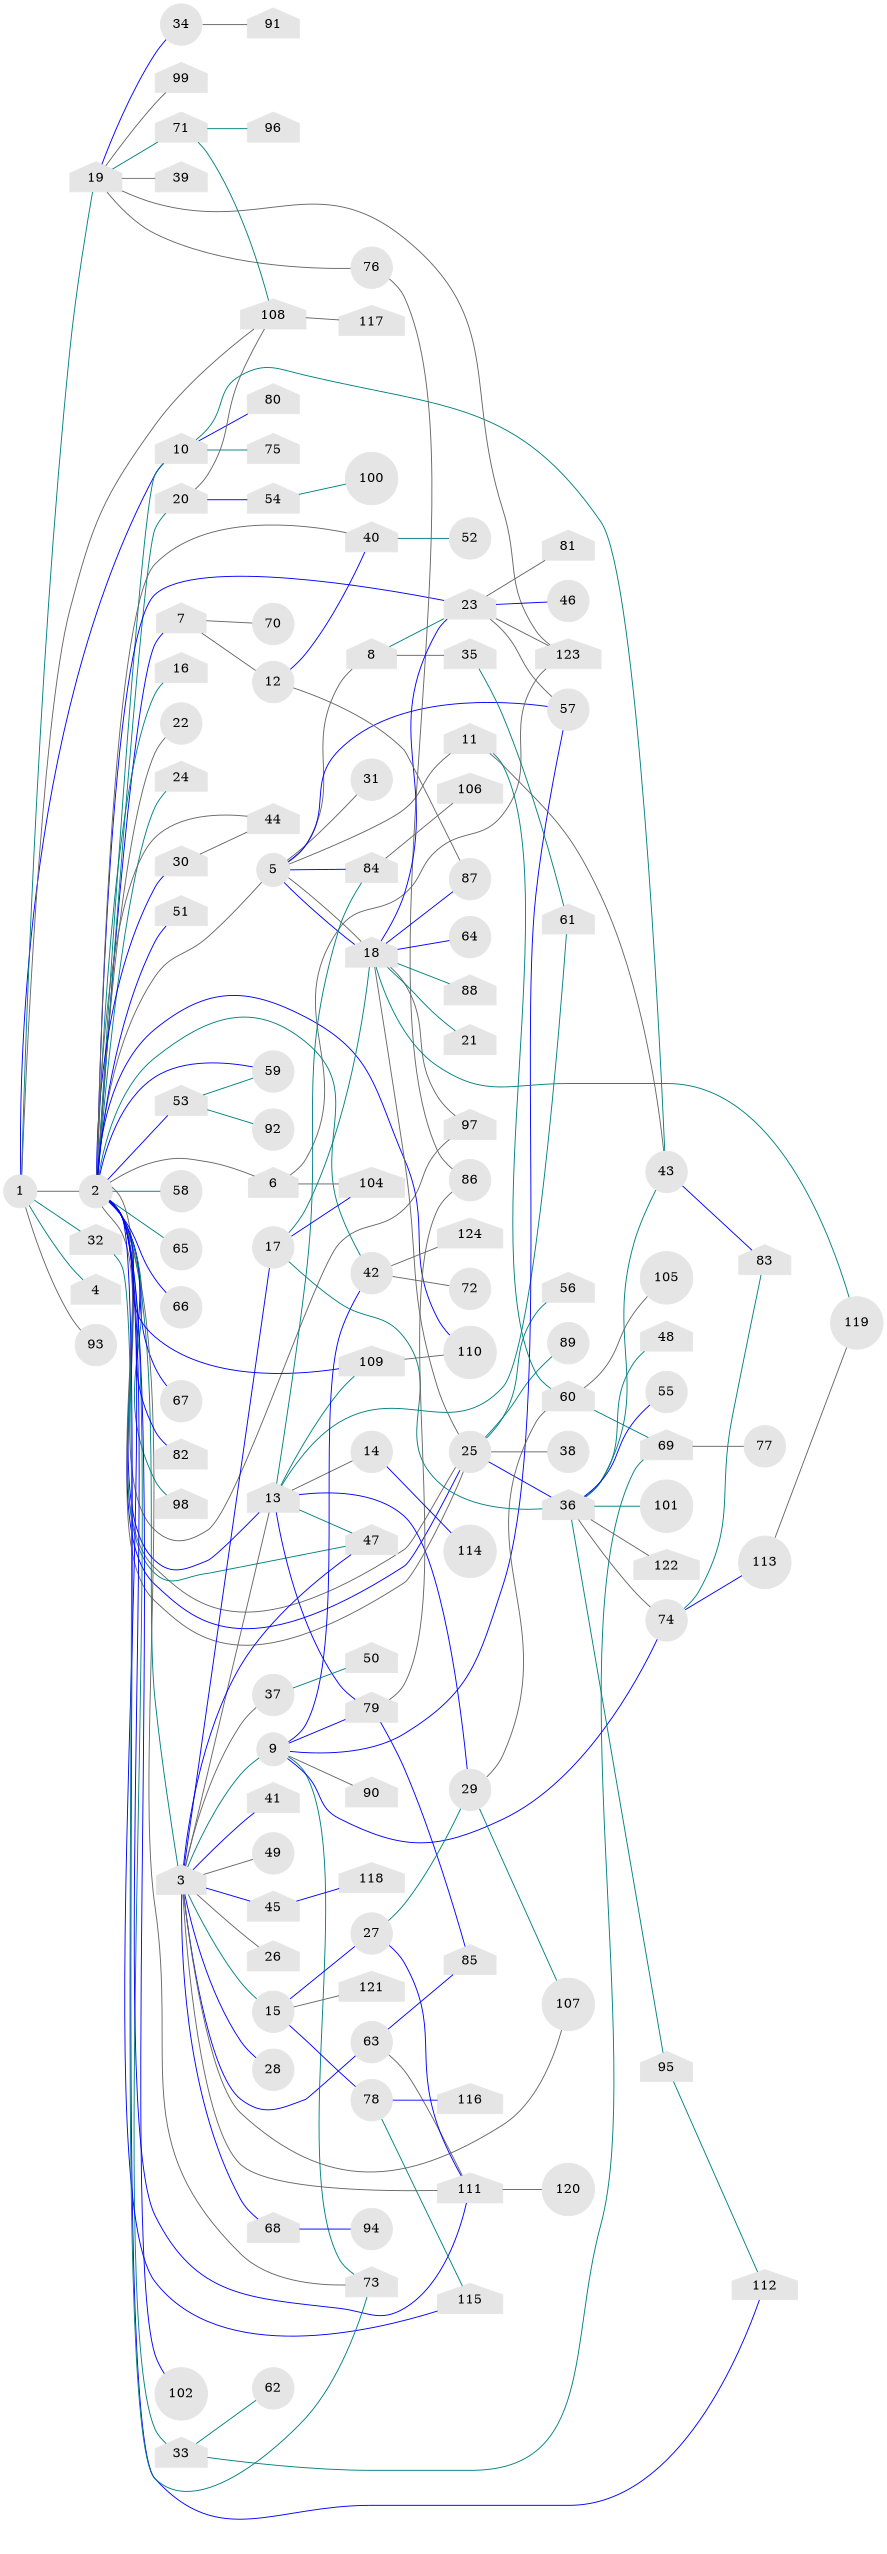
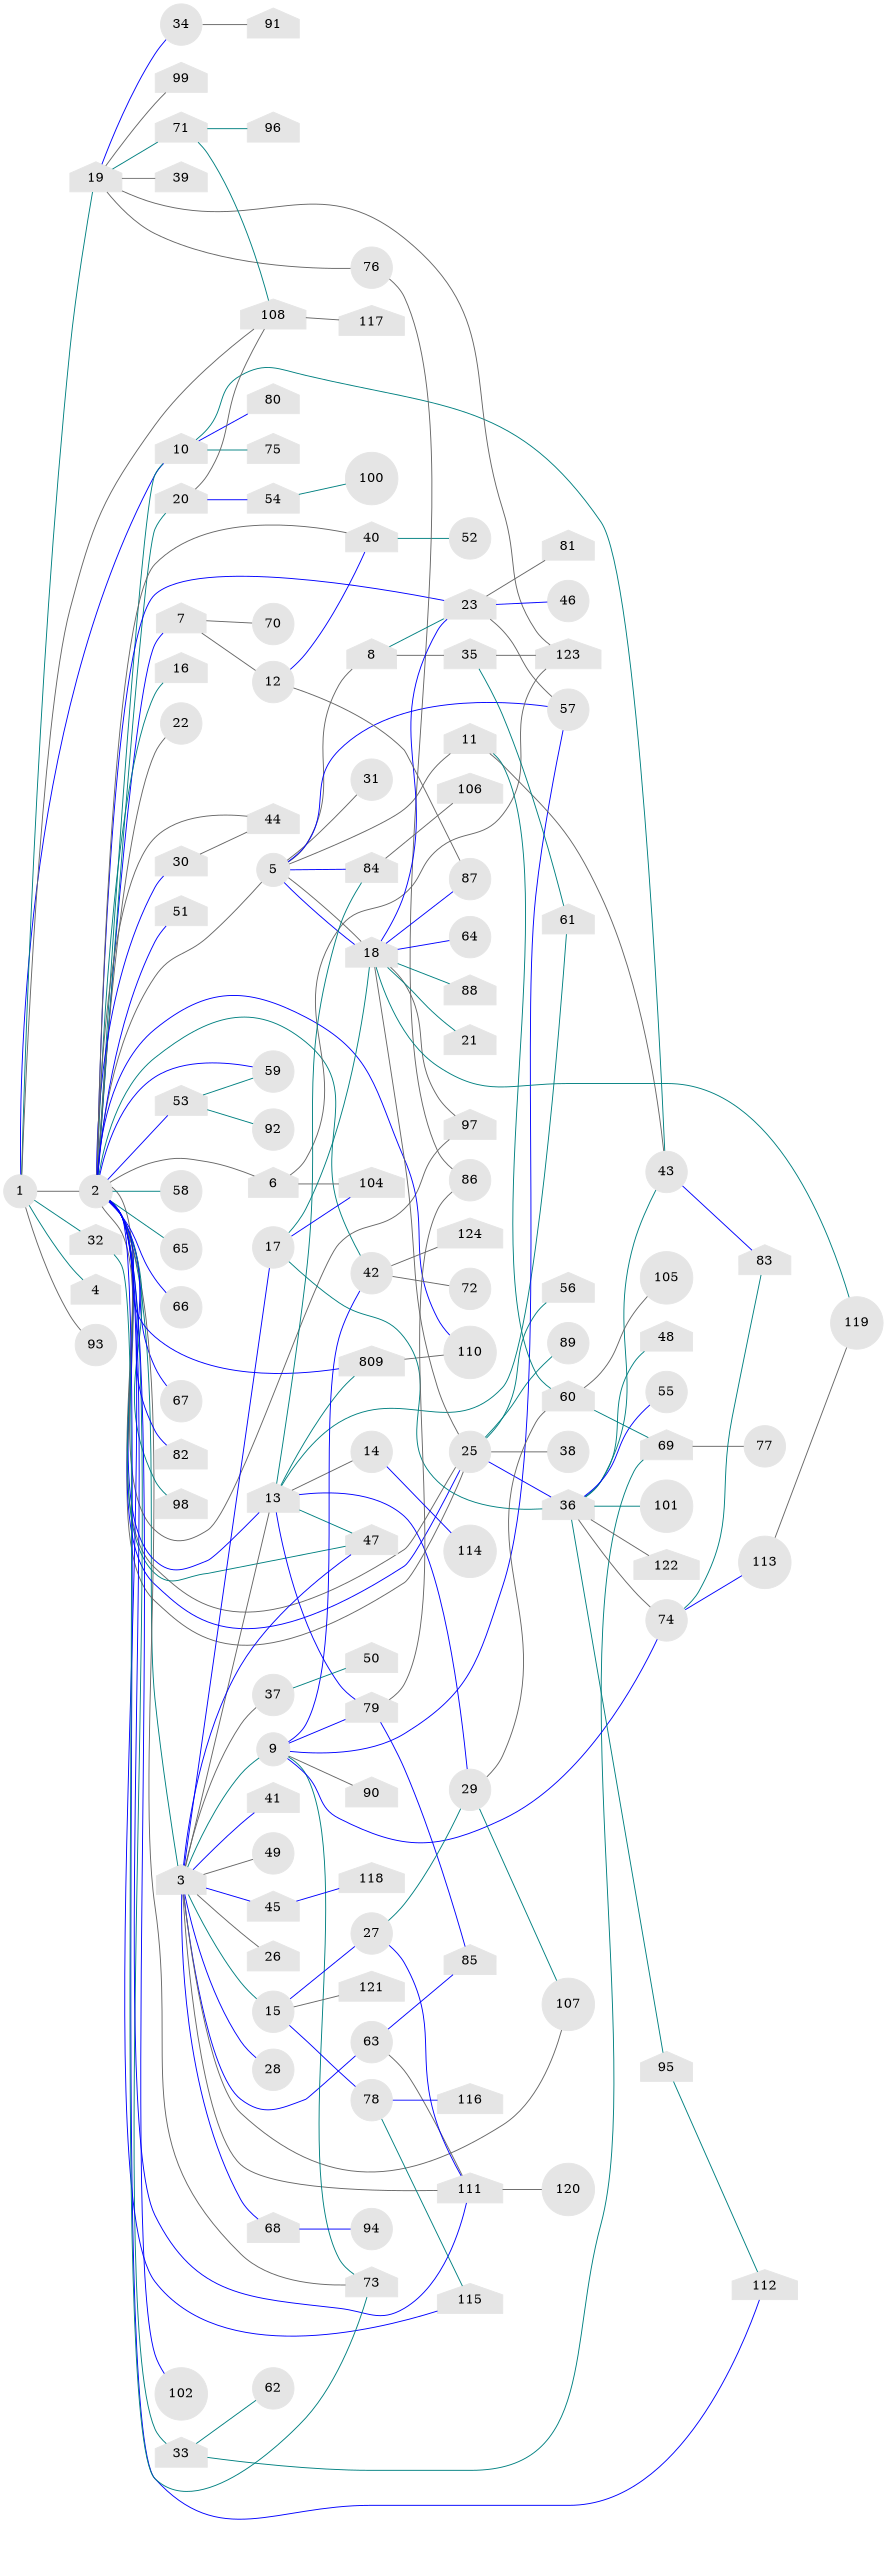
edge "23" -- "123": now "35" -- "123"
node "24": removed
node "109": label "109" -> "809"
